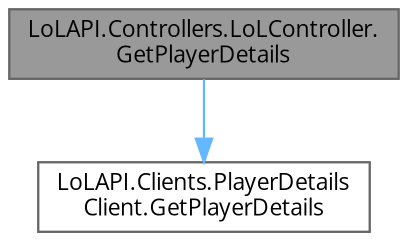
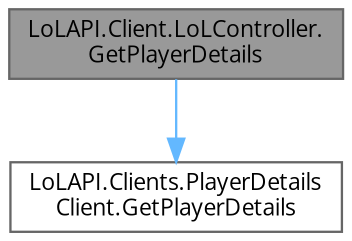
node "LoLAPI.Controllers.LoLController. GetPlayerDetails": label "LoLAPI.Controllers.LoLController. GetPlayerDetails" -> "LoLAPI.Client.LoLController. GetPlayerDetails"
